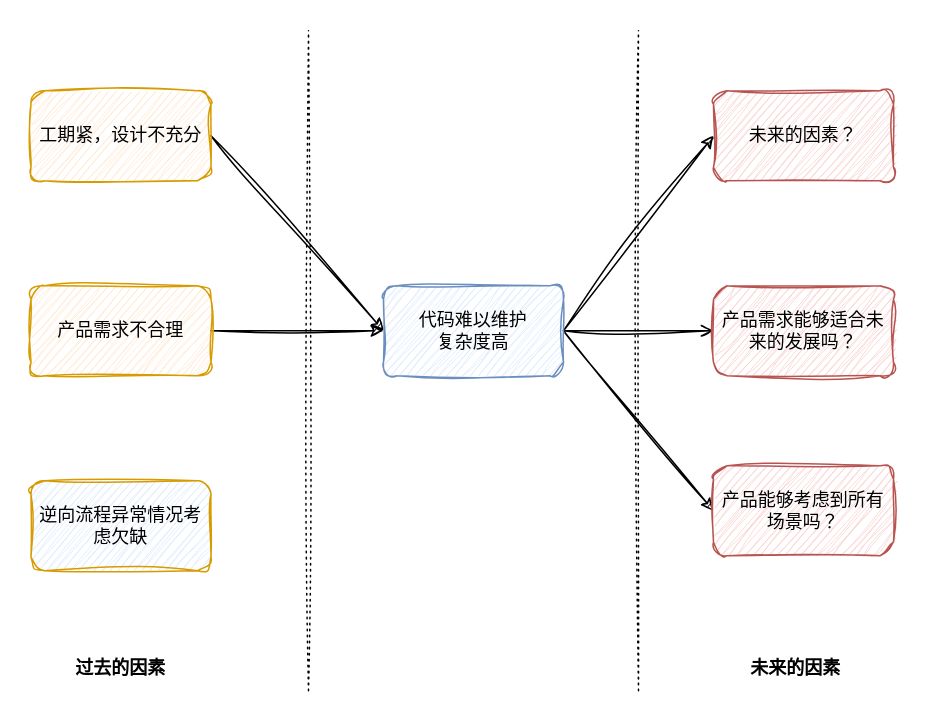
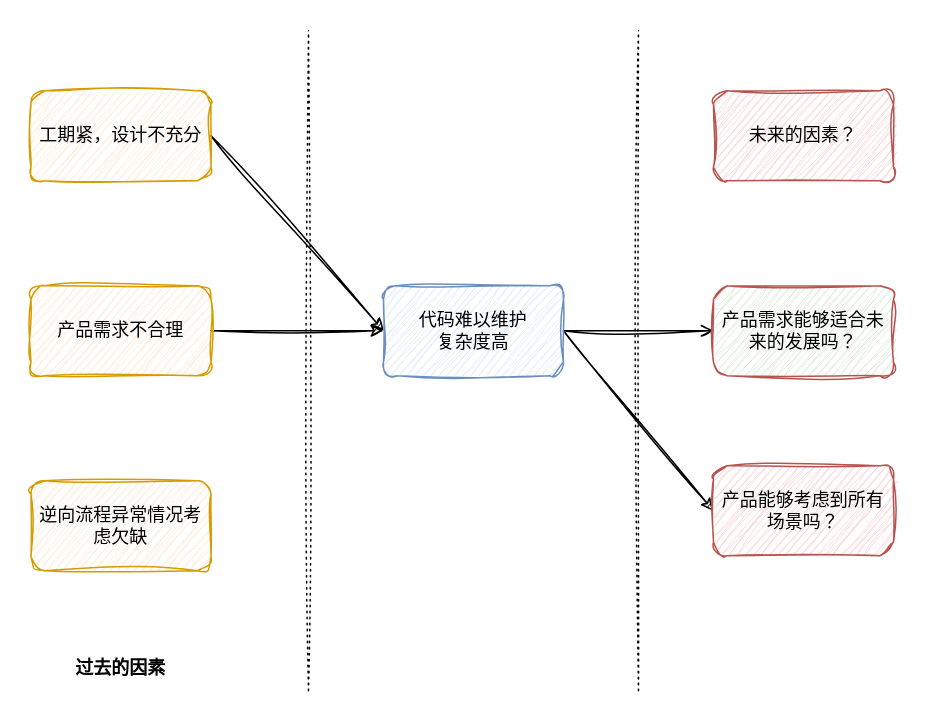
edge "代码难以维护复杂度高" -> "未来的因素？": removed
node "产品需求能够适合未来的发展吗？": fillcolor #f8cecc -> #d5e8d4
node "逆向流程异常情况考虑欠缺": fillcolor #dae8fc -> #ffe6cc
node "未来的因素": removed
